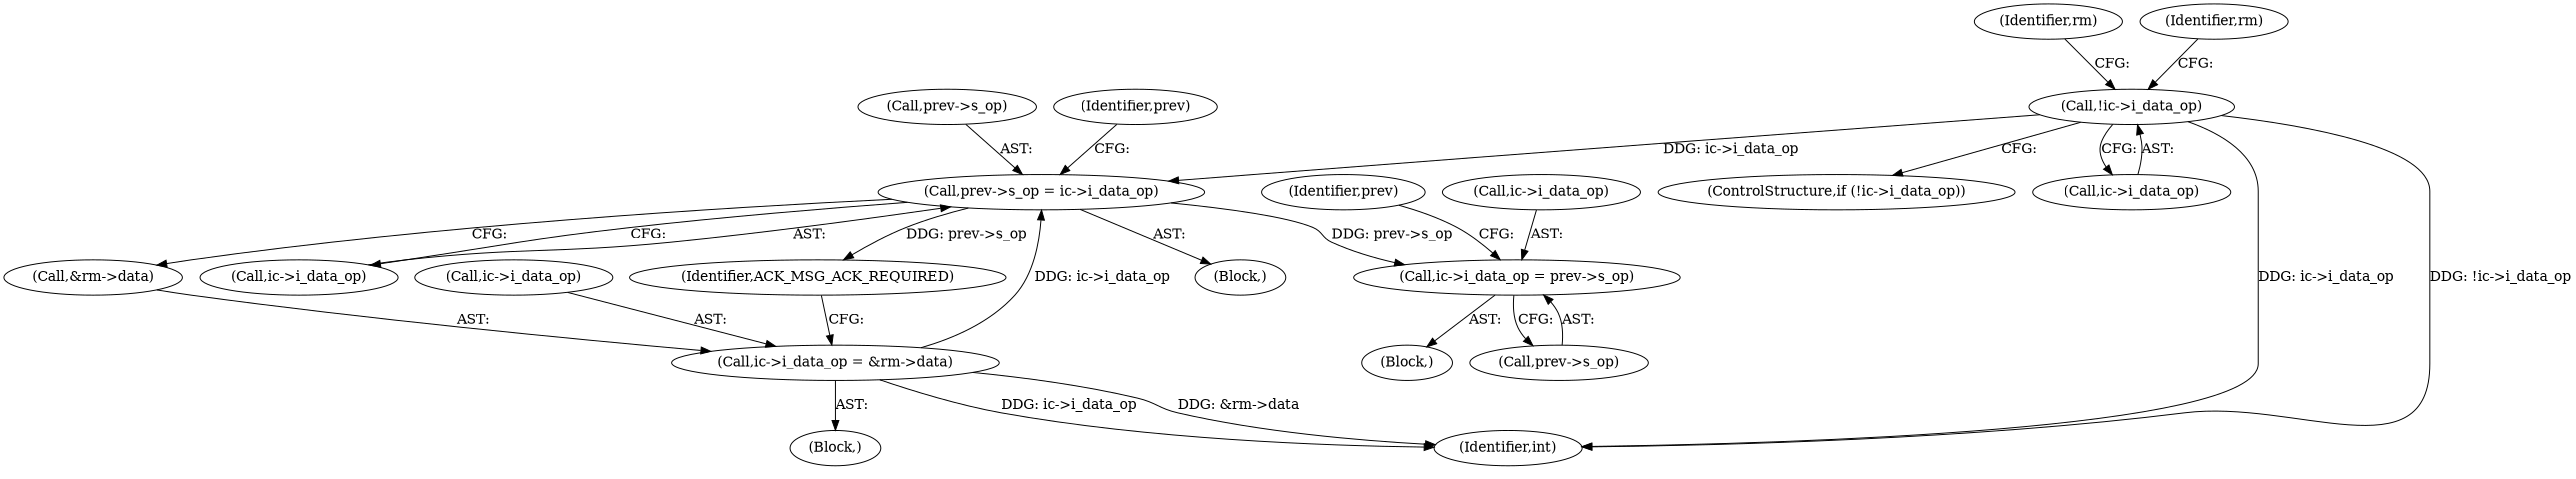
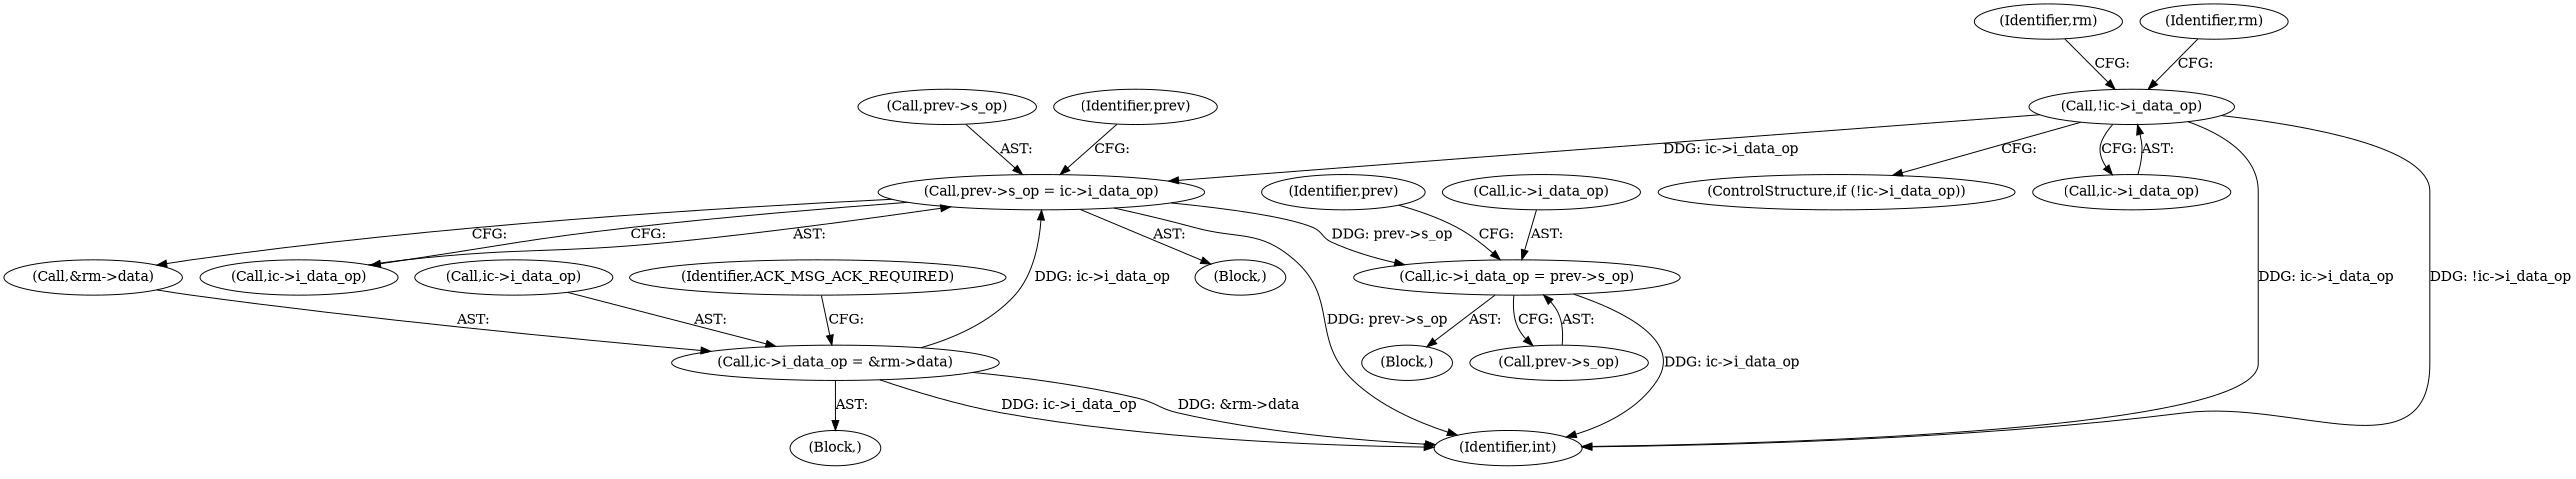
edge "(Call,prev->s_op = ic->i_data_op)" -> "(Identifier,ACK_MSG_ACK_REQUIRED)": now "(Call,prev->s_op = ic->i_data_op)" -> "(Identifier,int)"
edge "(Call,ic->i_data_op = prev->s_op)" -> "(Identifier,int)": added, label "DDG: ic->i_data_op"
